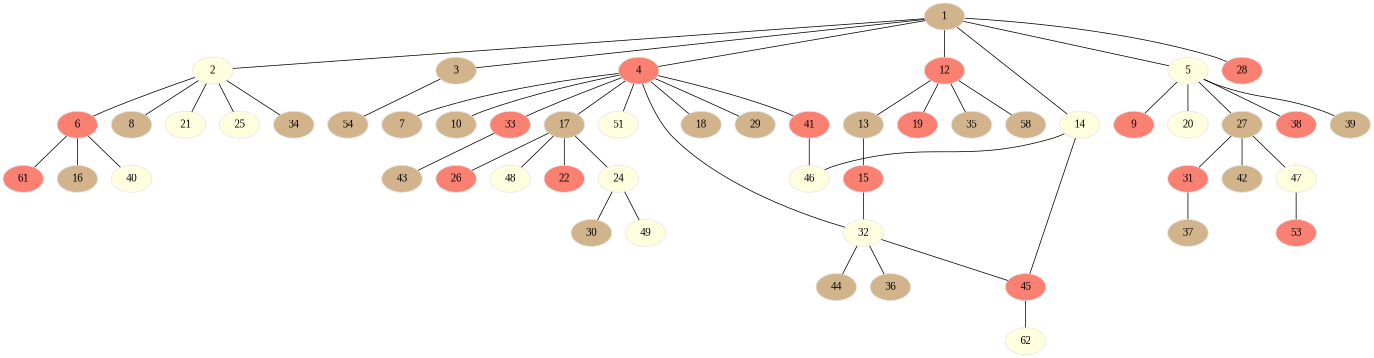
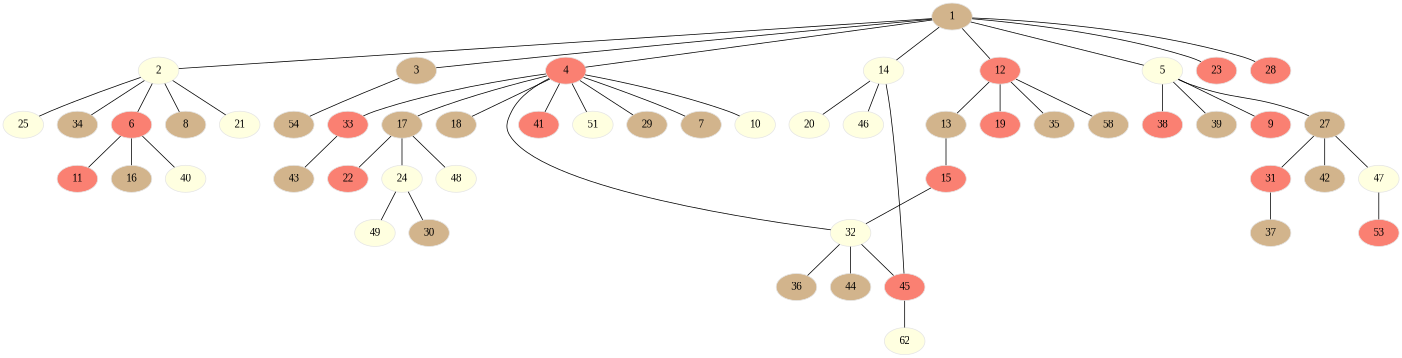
node "23": added
edge "5" -- "20": now "14" -- "20"
node "10": fillcolor tan -> lightyellow
edge "41" -- "46": removed
node "61": label "61" -> "11"
node "26": removed
